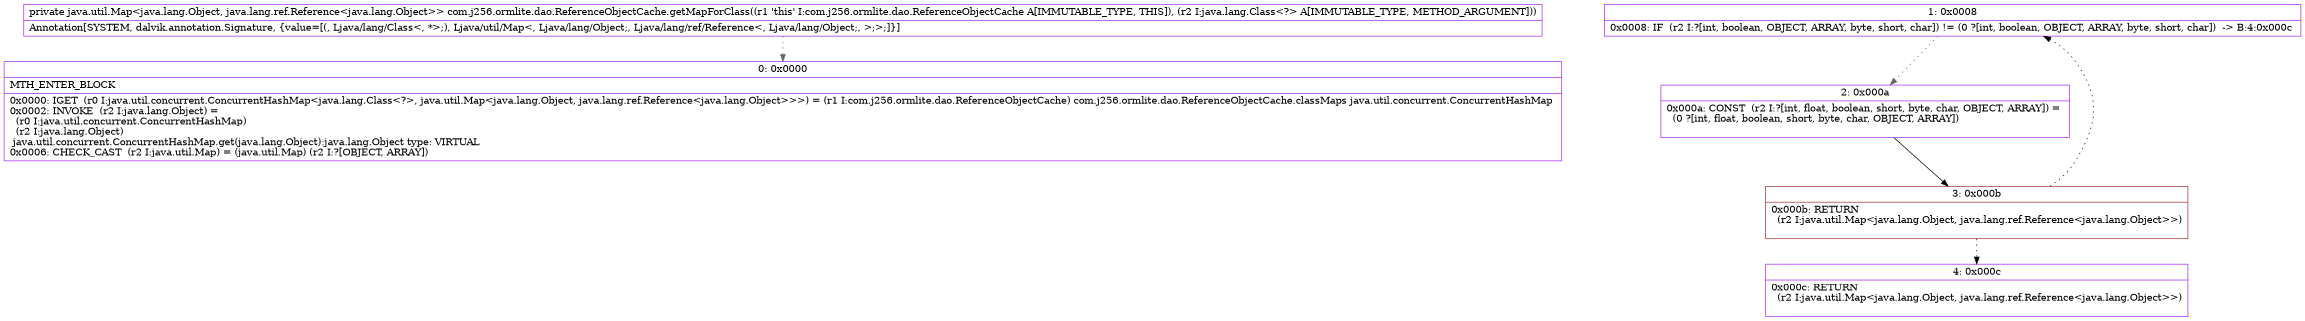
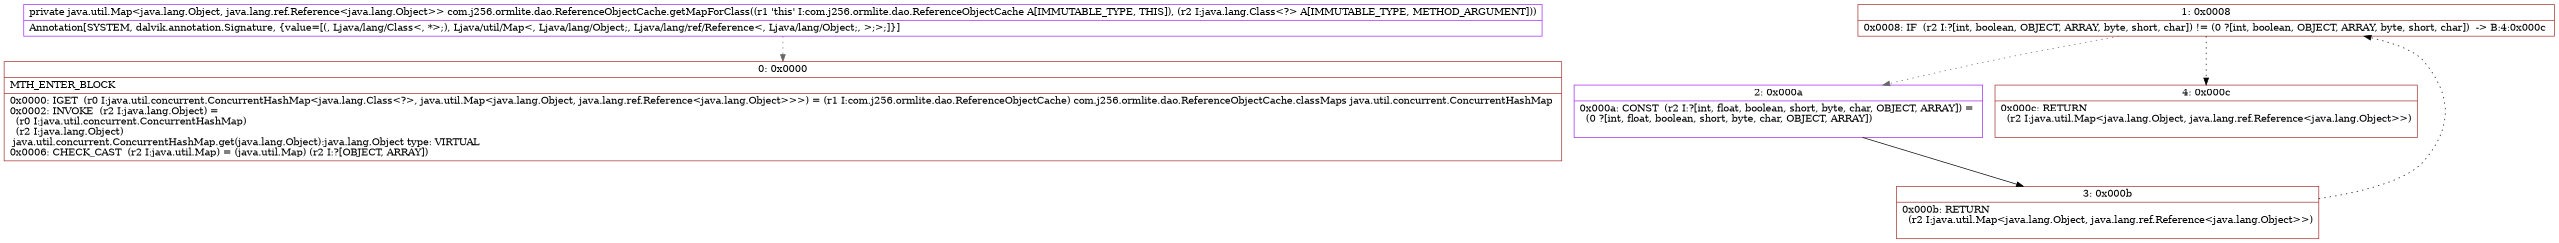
node "1: 0x0008": color purple -> brown
node "0: 0x0000": color purple -> brown
edge "3: 0x000b" -> "4: 0x000c": now "1: 0x0008" -> "4: 0x000c"
node "4: 0x000c": color purple -> brown
